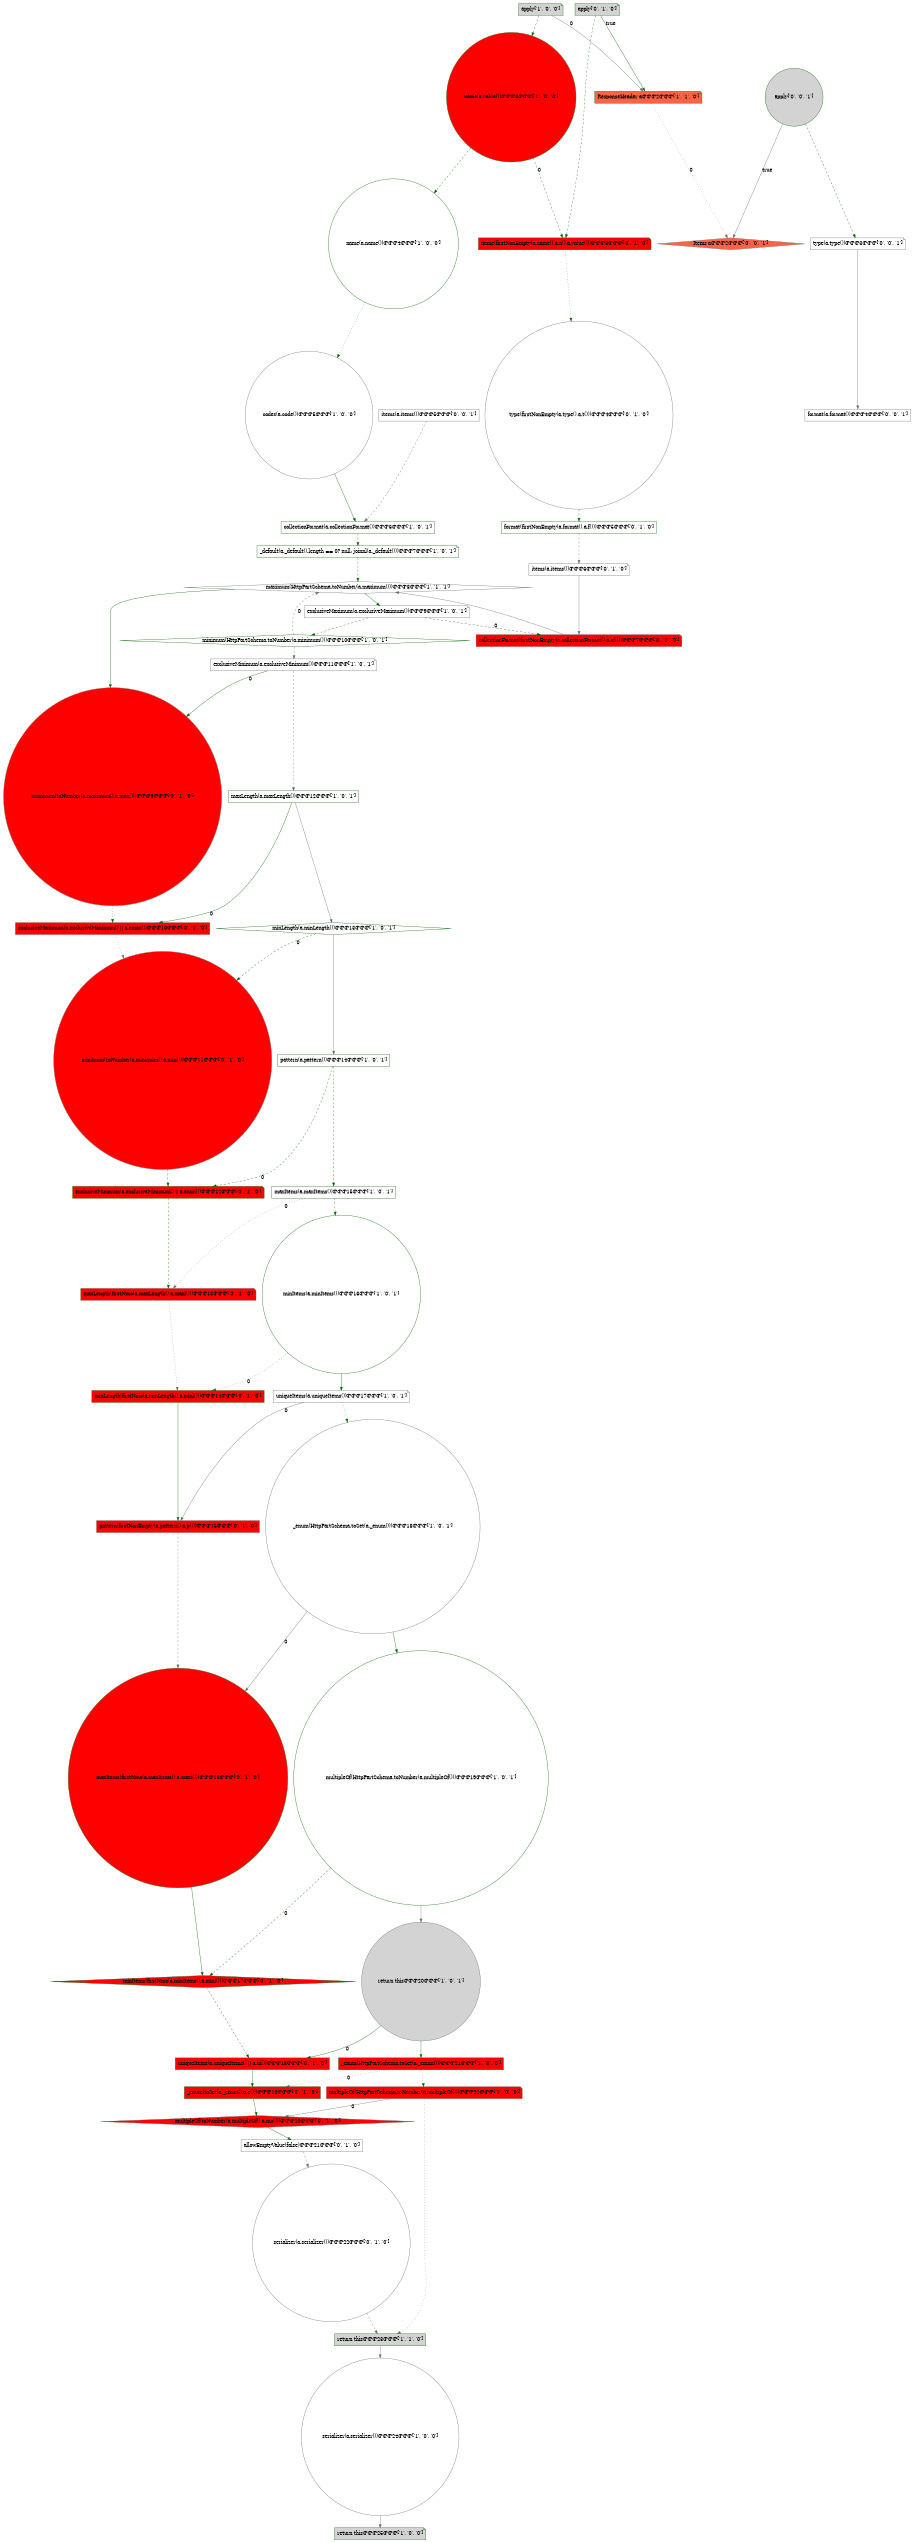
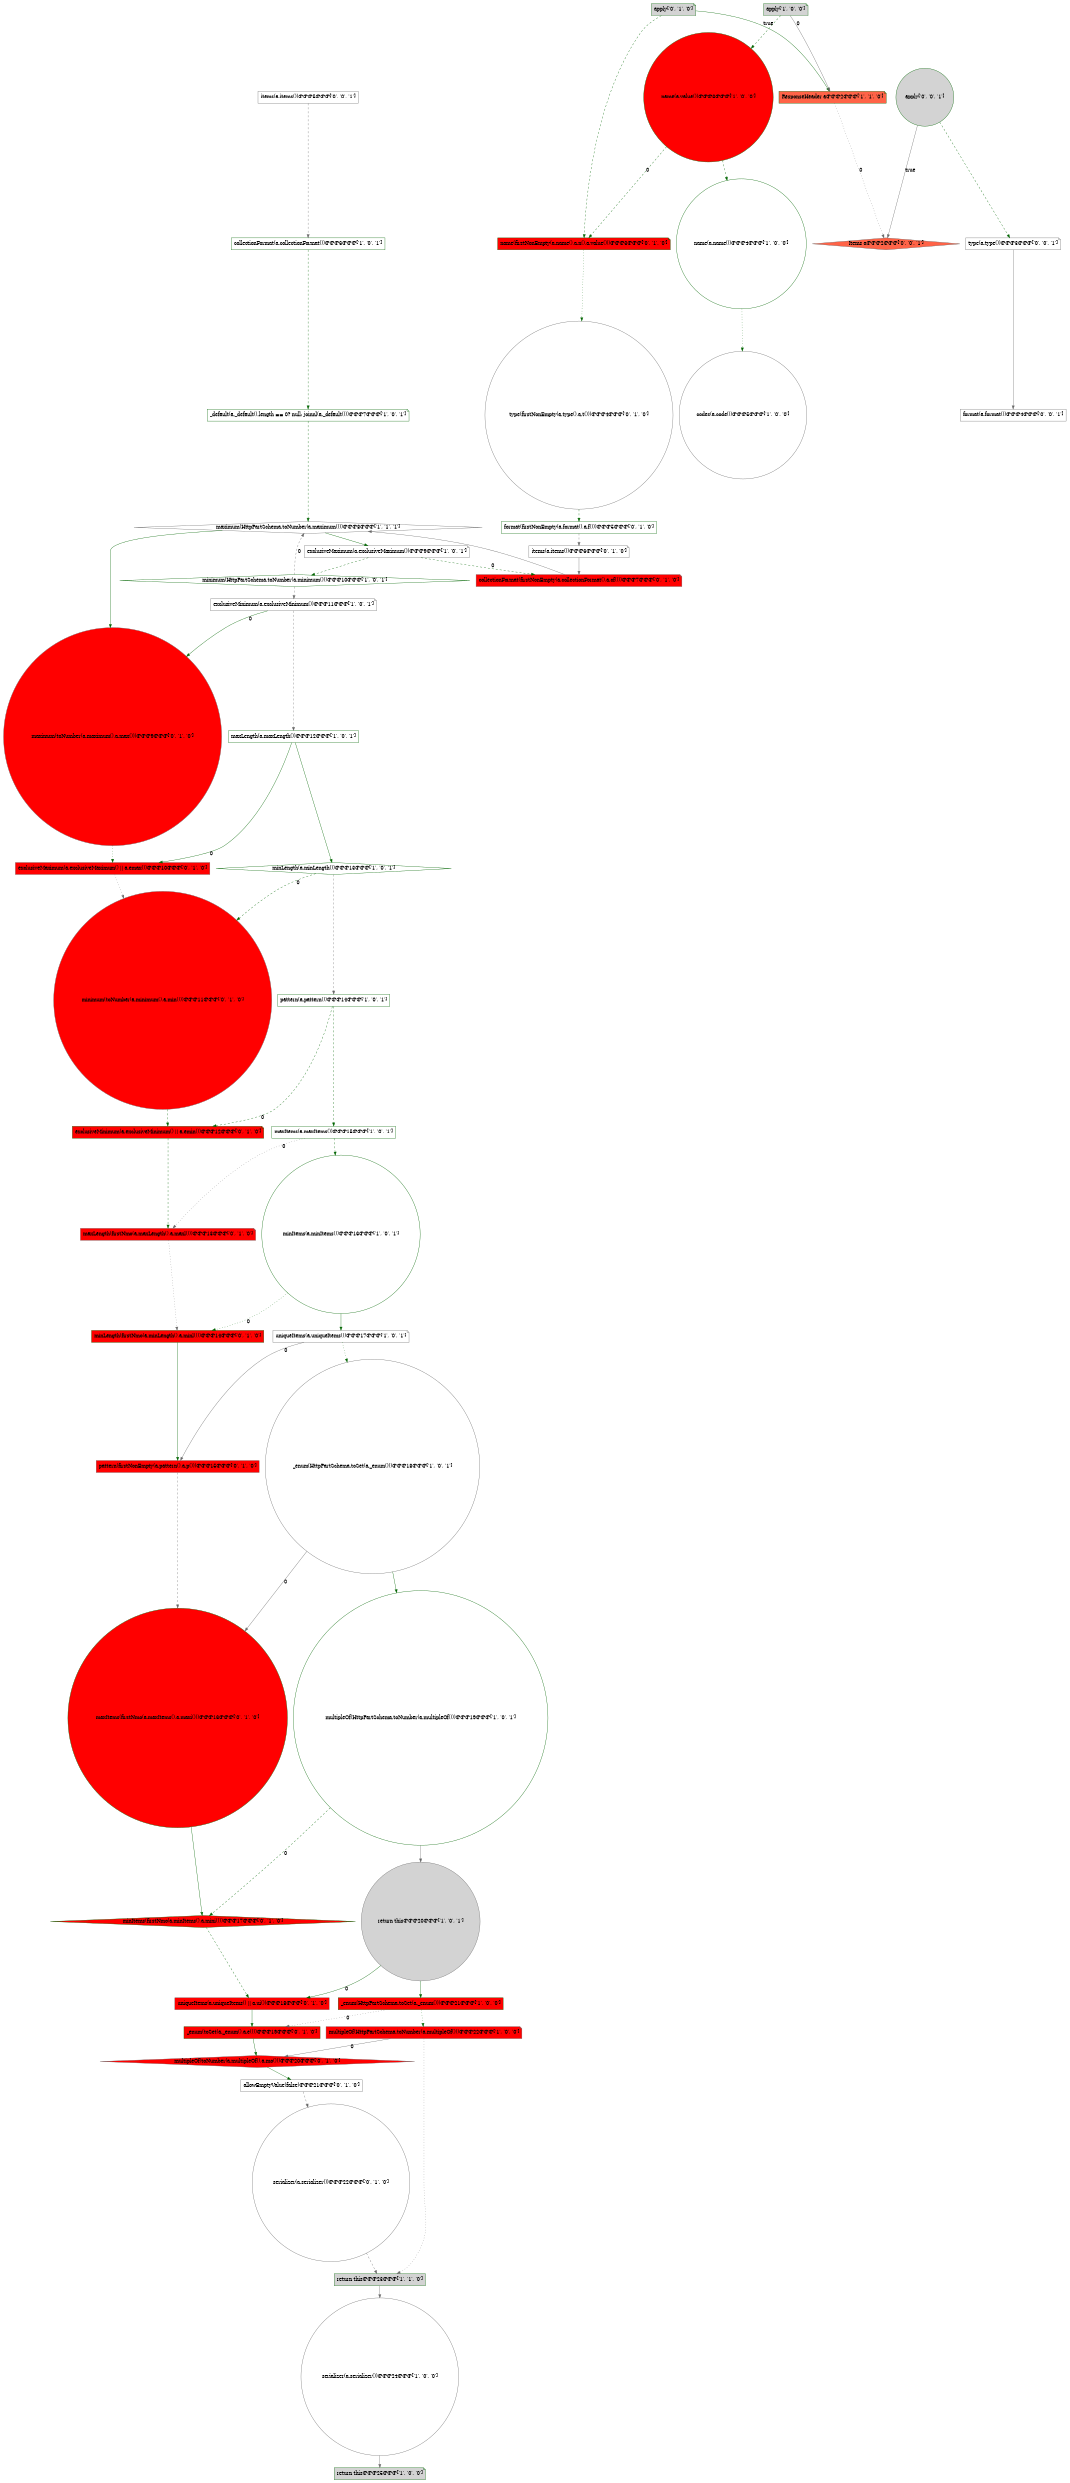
edge "codes(a.code())@@@5@@@['1', '0', '0']" -> "collectionFormat(a.collectionFormat())@@@6@@@['1', '0', '1']": removed
edge "maxLength(a.maxLength())@@@12@@@['1', '0', '1']" -> "minLength(a.minLength())@@@13@@@['1', '0', '1']": color gray40 -> darkgreen
edge "minLength(a.minLength())@@@13@@@['1', '0', '1']" -> "pattern(a.pattern())@@@14@@@['1', '0', '1']": style solid -> dashed
